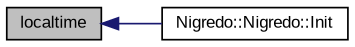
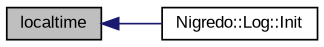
node "Nigredo::Nigredo::Init": label "Nigredo::Nigredo::Init" -> "Nigredo::Log::Init"
